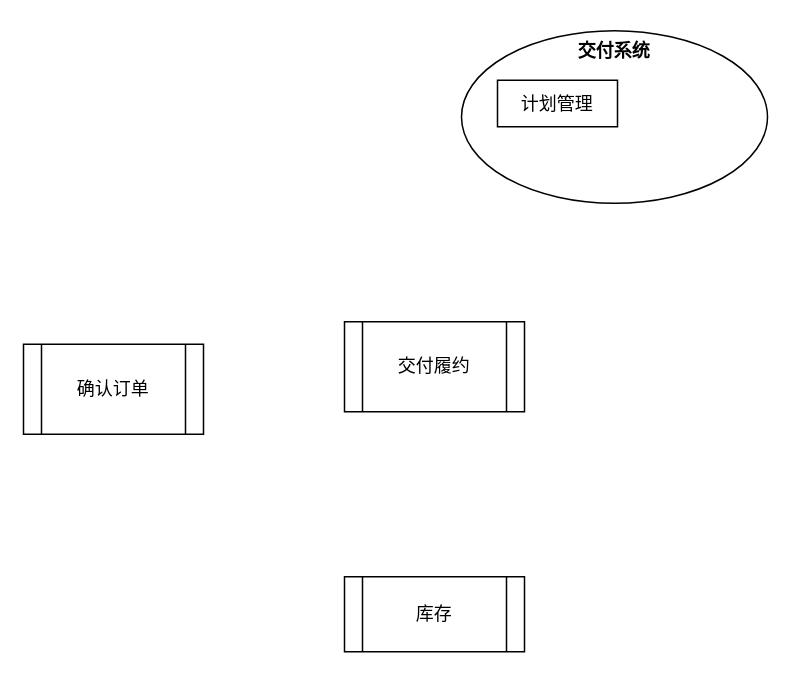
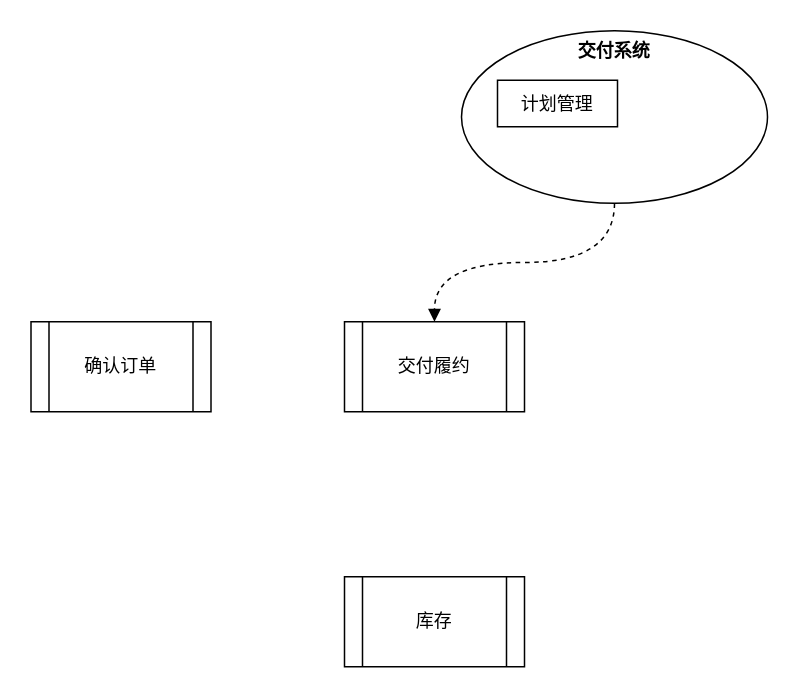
edge "交付系统" -> "交付履约": added
node "确认订单": moved (113, 389) -> (121, 367)
node "库存": size 180x75 -> 180x90
